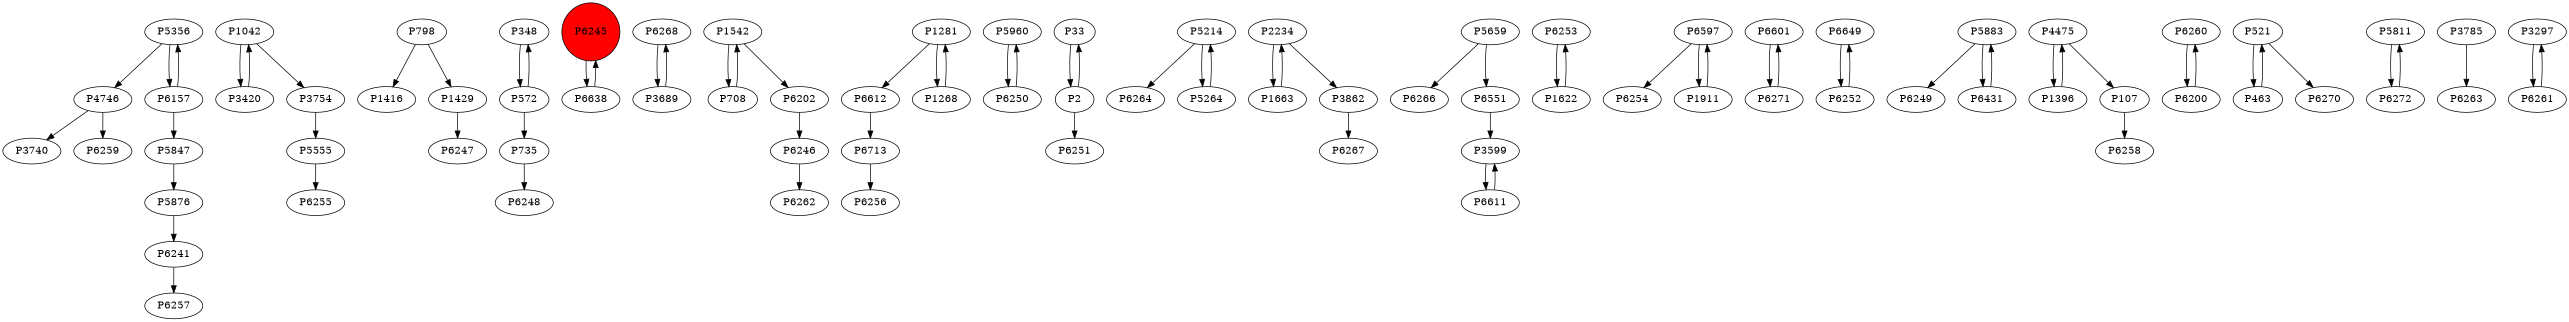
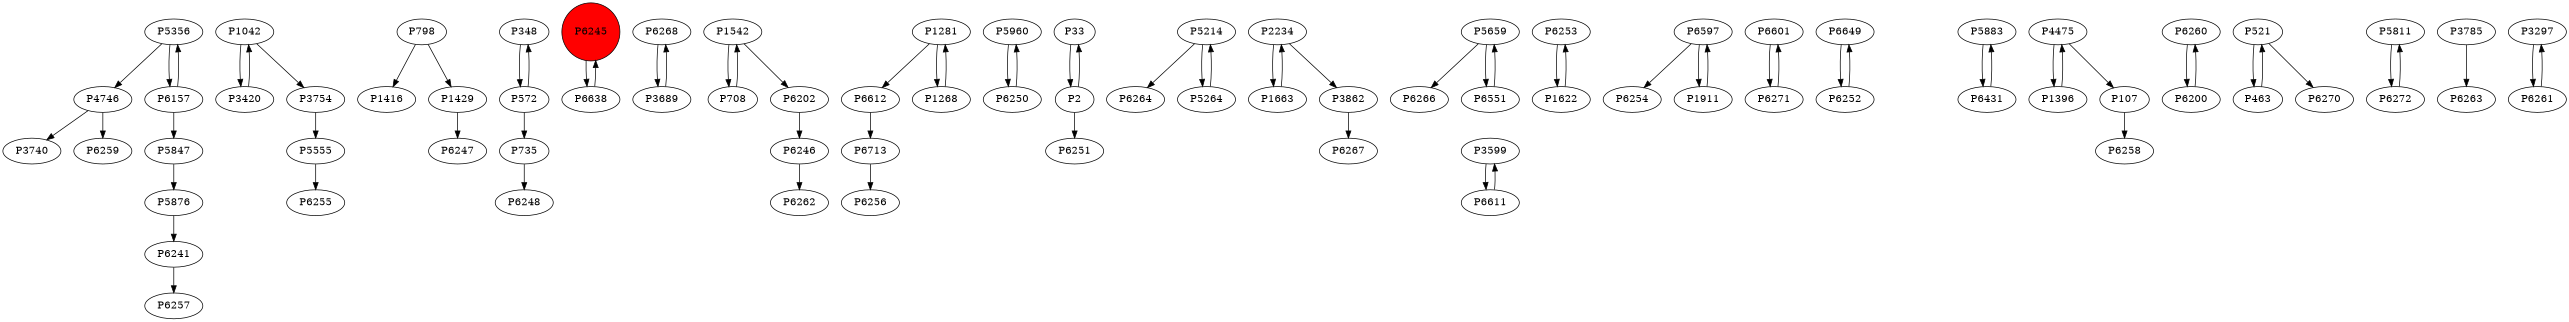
node "P6249": removed
edge "P6551" -> "P3599": now "P6551" -> "P5659"
